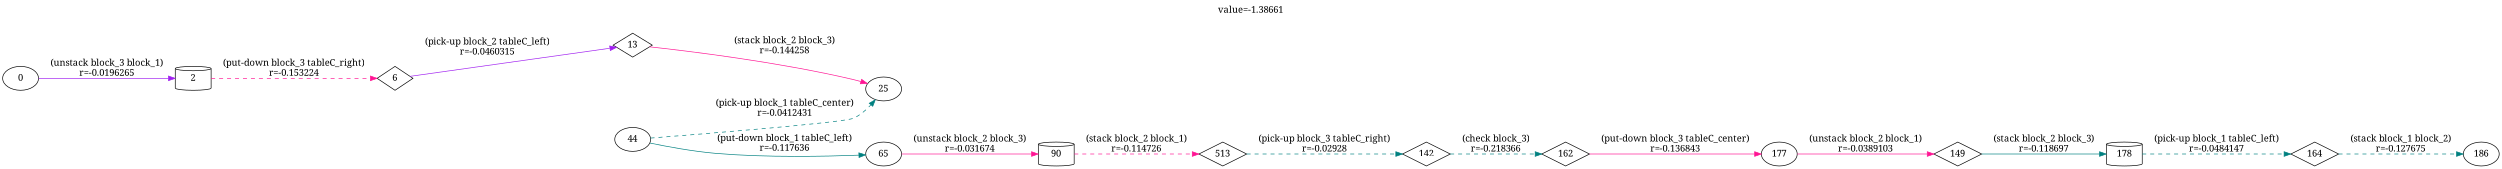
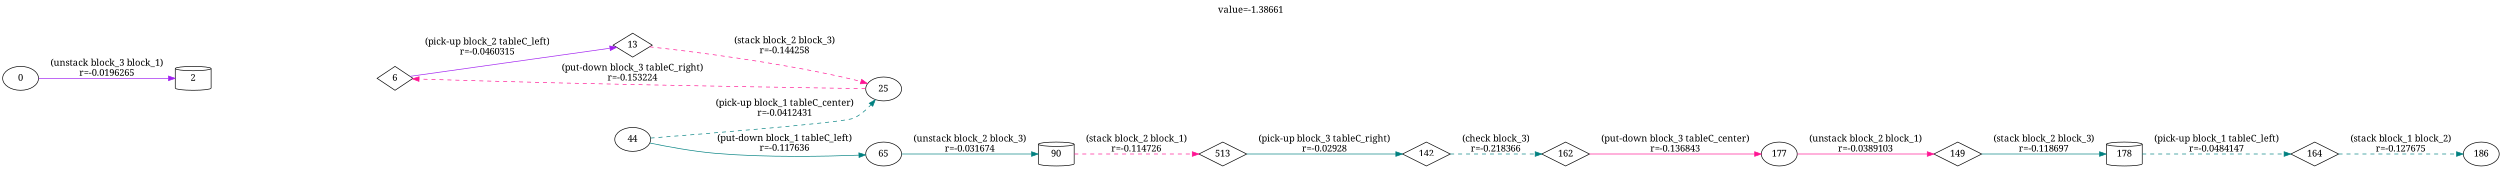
edge "13" -> "25": style solid -> dashed
edge "2" -> "6": now "25" -> "6"
edge "65" -> "90": color deeppink -> teal
edge "513" -> "142": style dashed -> solid
